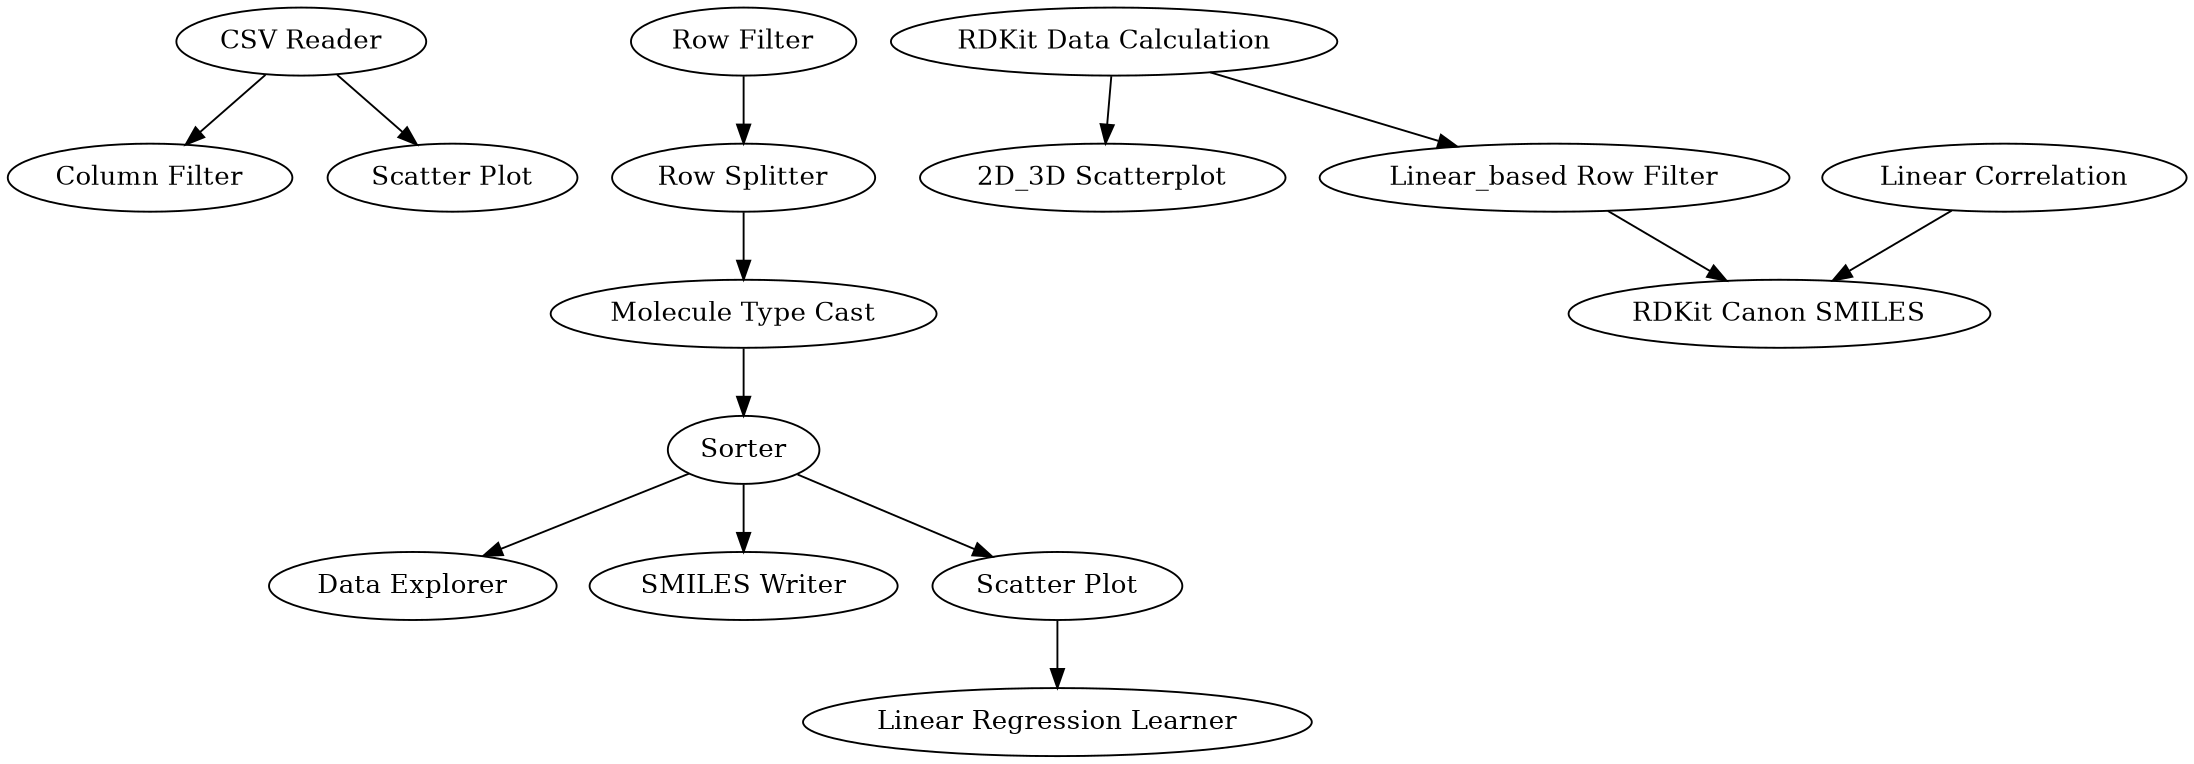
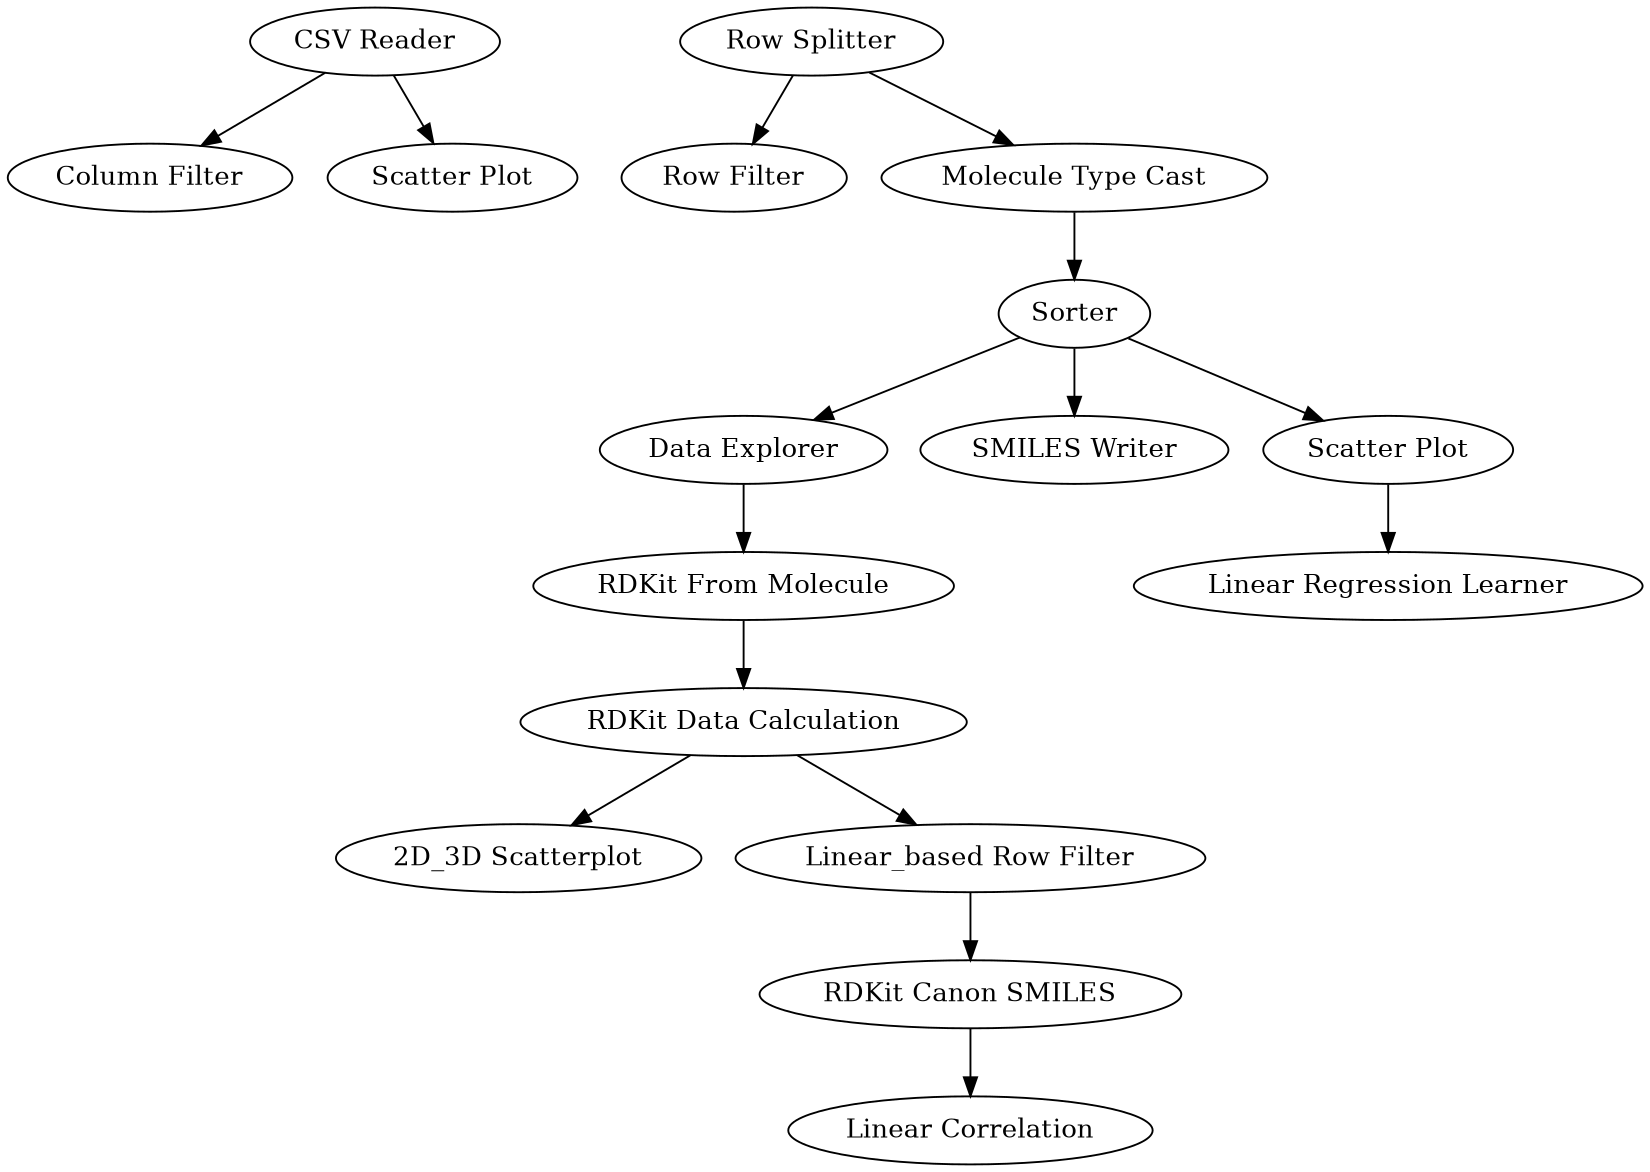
edge "Row Filter" -> "Row Splitter": reversed
edge "Linear Correlation" -> "RDKit Canon SMILES": reversed
node "RDKit From Molecule": added
